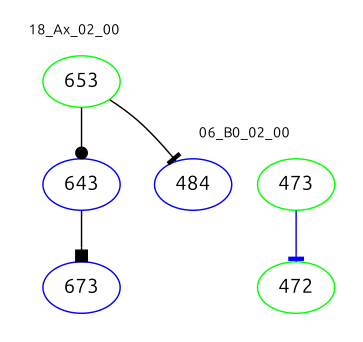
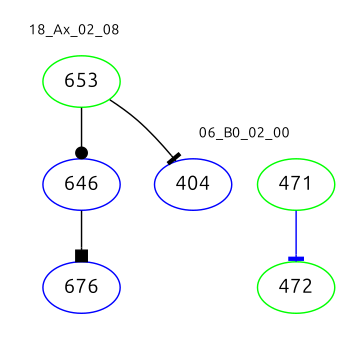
cluster "18_Ax_02_00": label "18_Ax_02_00" -> "18_Ax_02_08"
node "643": label "643" -> "646"
node "484": label "484" -> "404"
node "473": label "473" -> "471"
node "673": label "673" -> "676"
